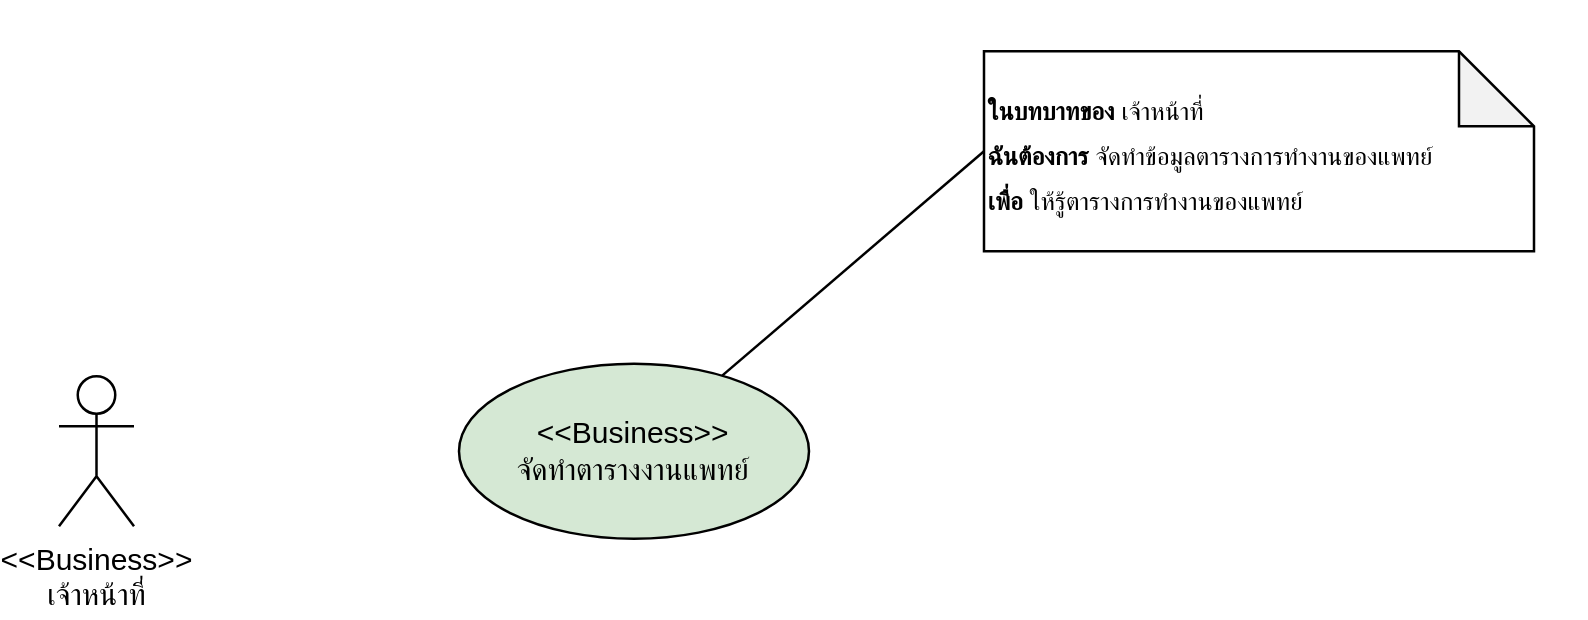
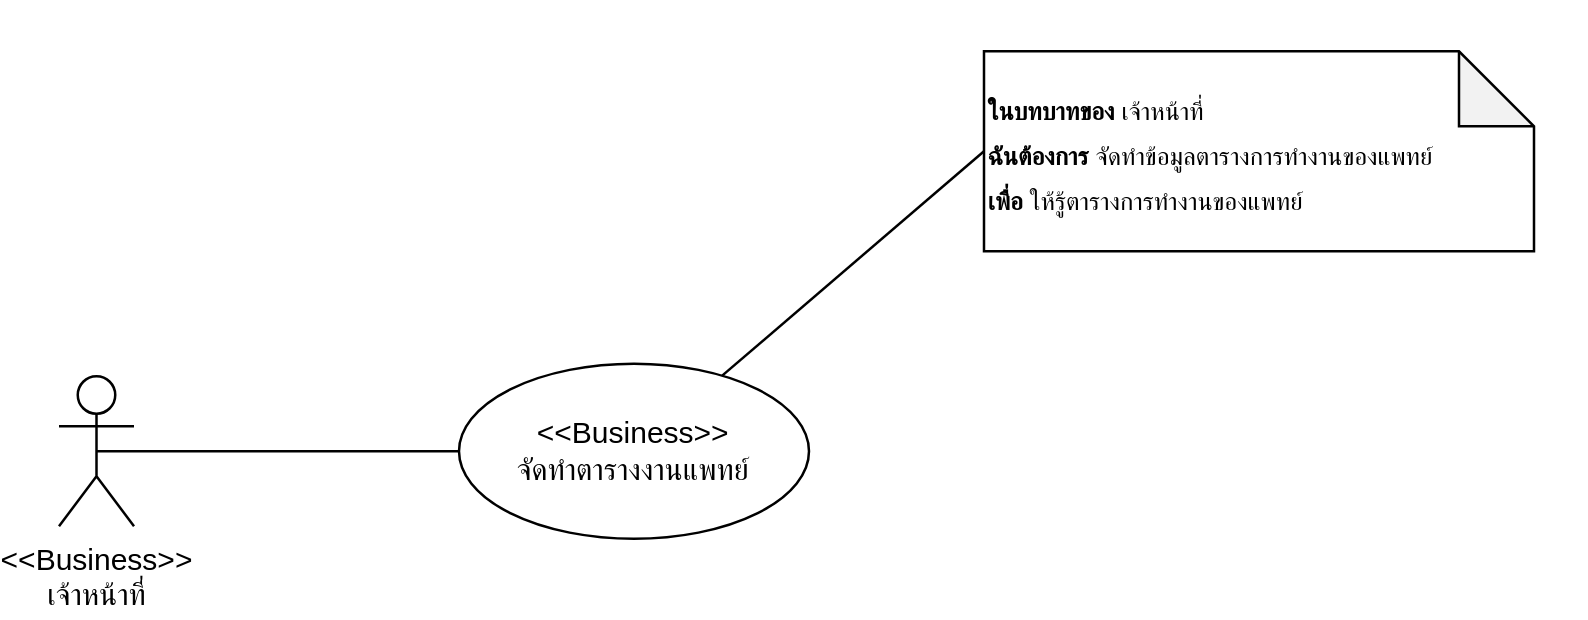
edge "<<Business>> เจ้าหน้าที่" -- "<<Business>> จัดทำตารางงานแพทย์": added
node "<<Business>> จัดทำตารางงานแพทย์": fillcolor #d5e8d4 -> #ffffff
